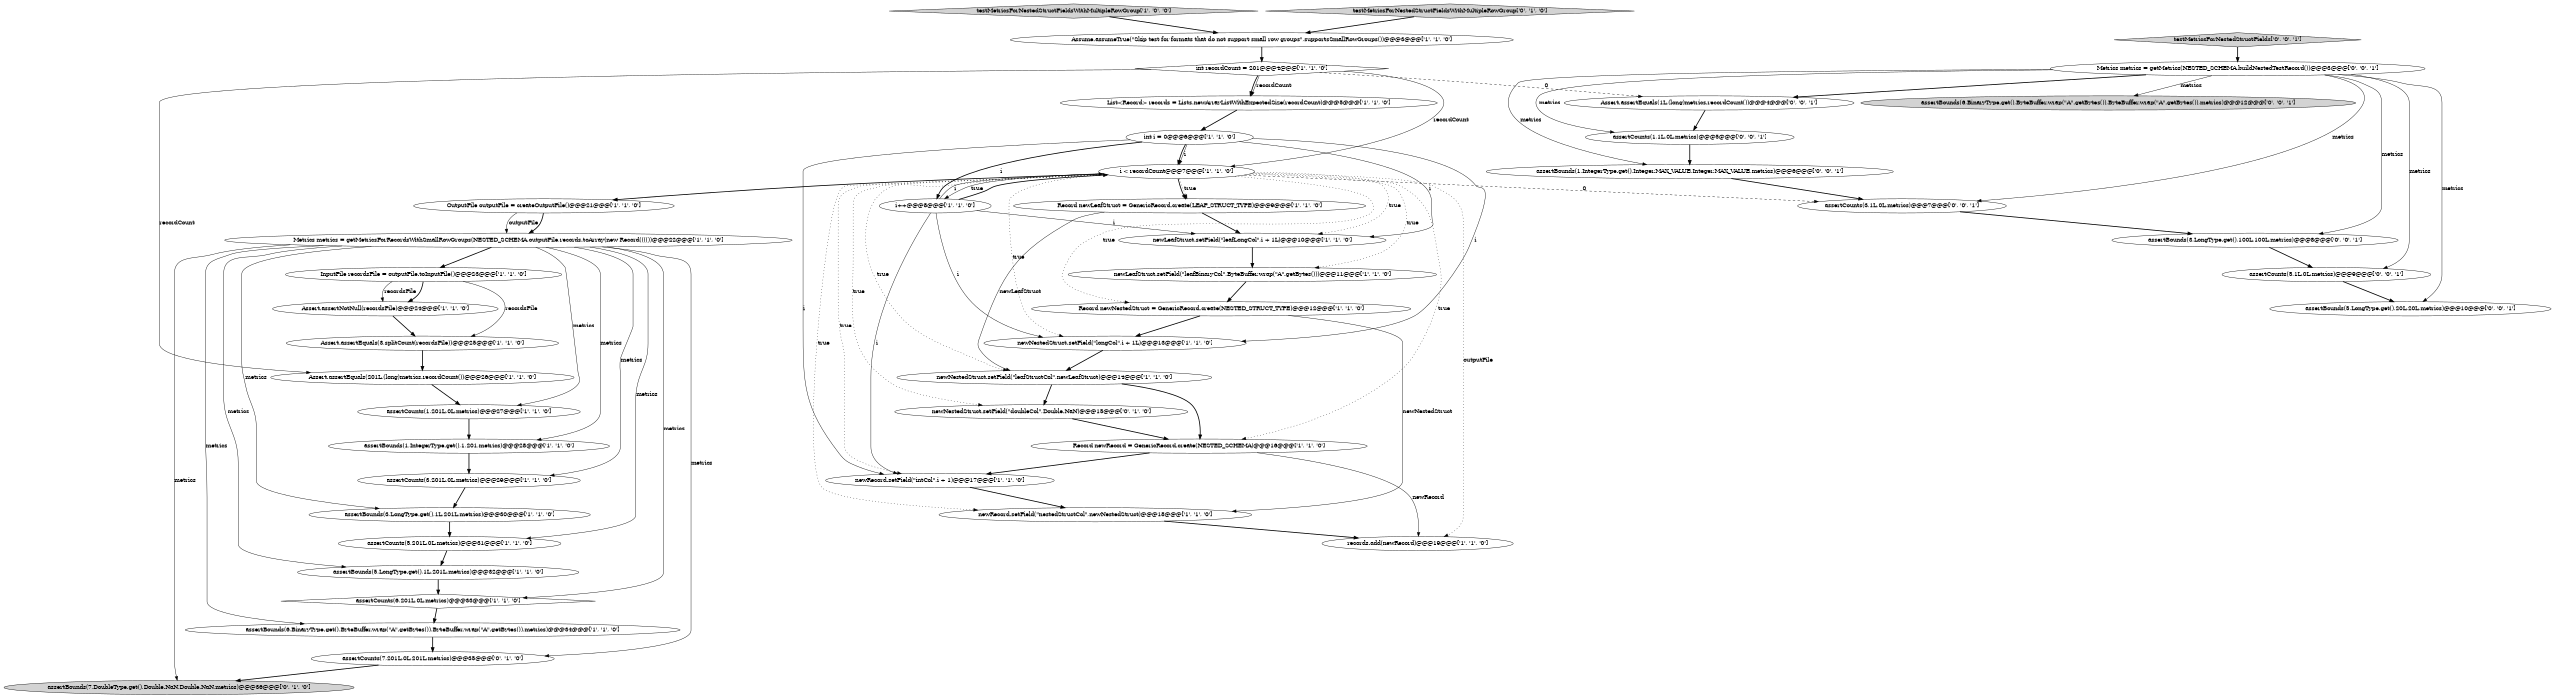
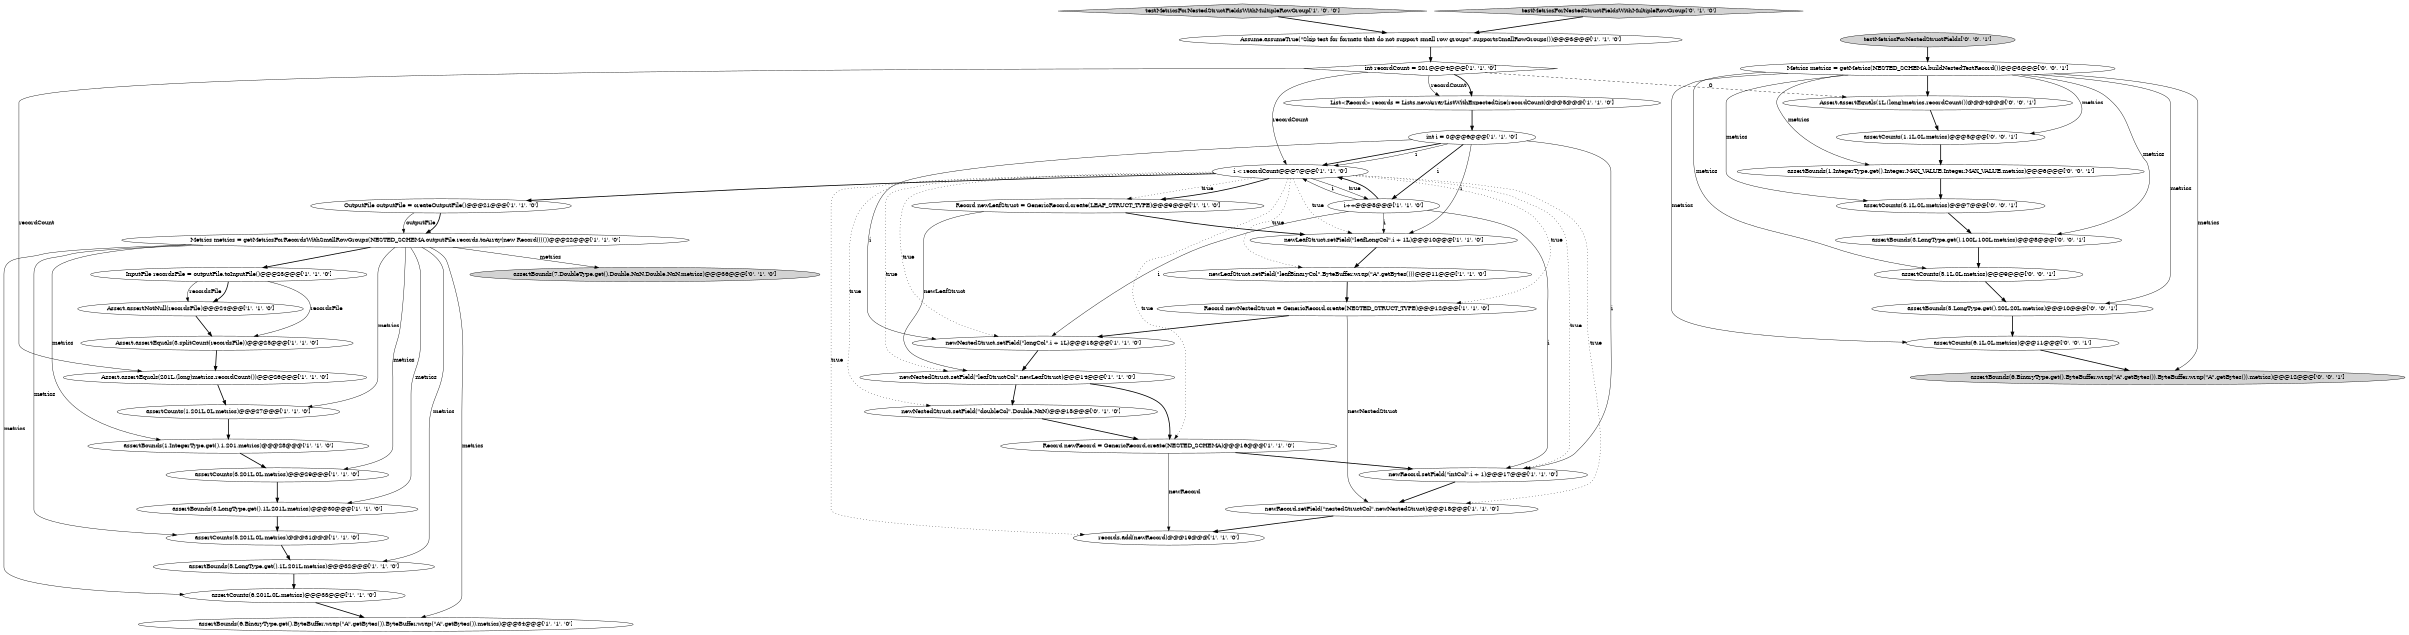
node "testMetricsForNestedStructFields['0', '0', '1']": shape diamond -> ellipse
edge "i < recordCount@@@7@@@['1', '1', '0']" -> "assertCounts(3,1L,0L,metrics)@@@7@@@['0', '0', '1']": removed, label "0"
node "assertCounts(6,1L,0L,metrics)@@@11@@@['0', '0', '1']": added
edge "i < recordCount@@@7@@@['1', '1', '0']" -> "records.add(newRecord)@@@19@@@['1', '1', '0']": label "outputFile" -> "true"
node "assertCounts(6,201L,0L,metrics)@@@33@@@['1', '1', '0']": shape diamond -> ellipse
node "assertCounts(7,201L,0L,201L,metrics)@@@35@@@['0', '1', '0']": removed
